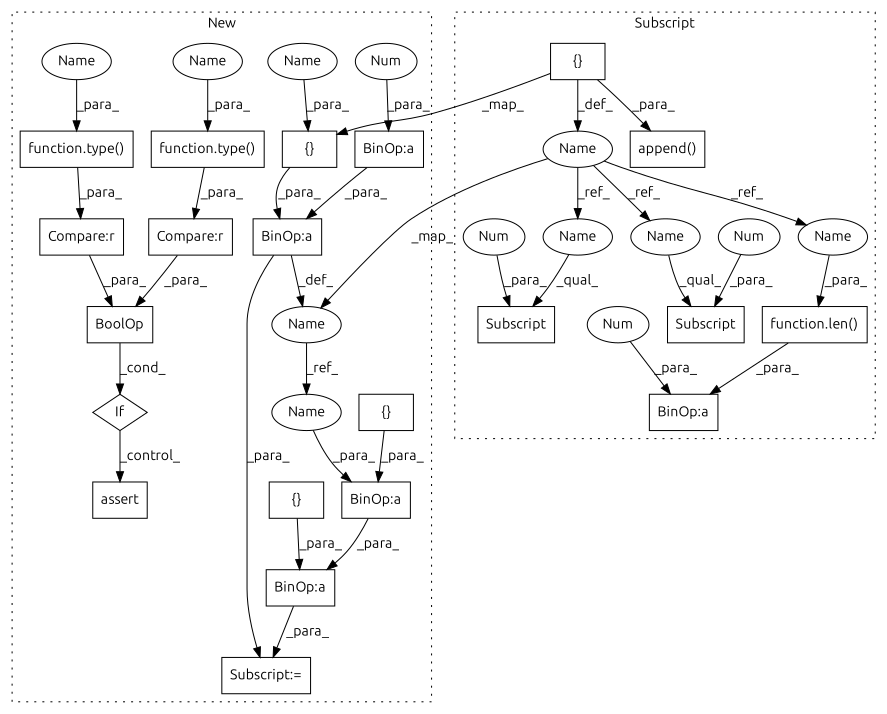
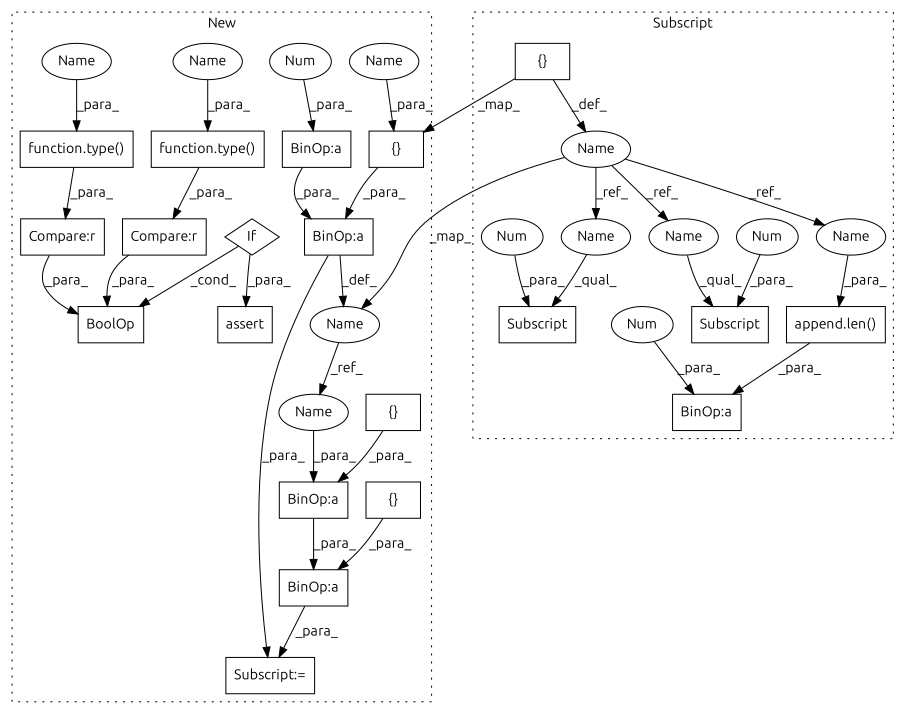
node "append()": removed
node "function.len()": label "function.len()" -> "append.len()"
edge "BoolOp" -> "If": reversed
edge "If" -> "assert": label "_control_" -> "_para_"
